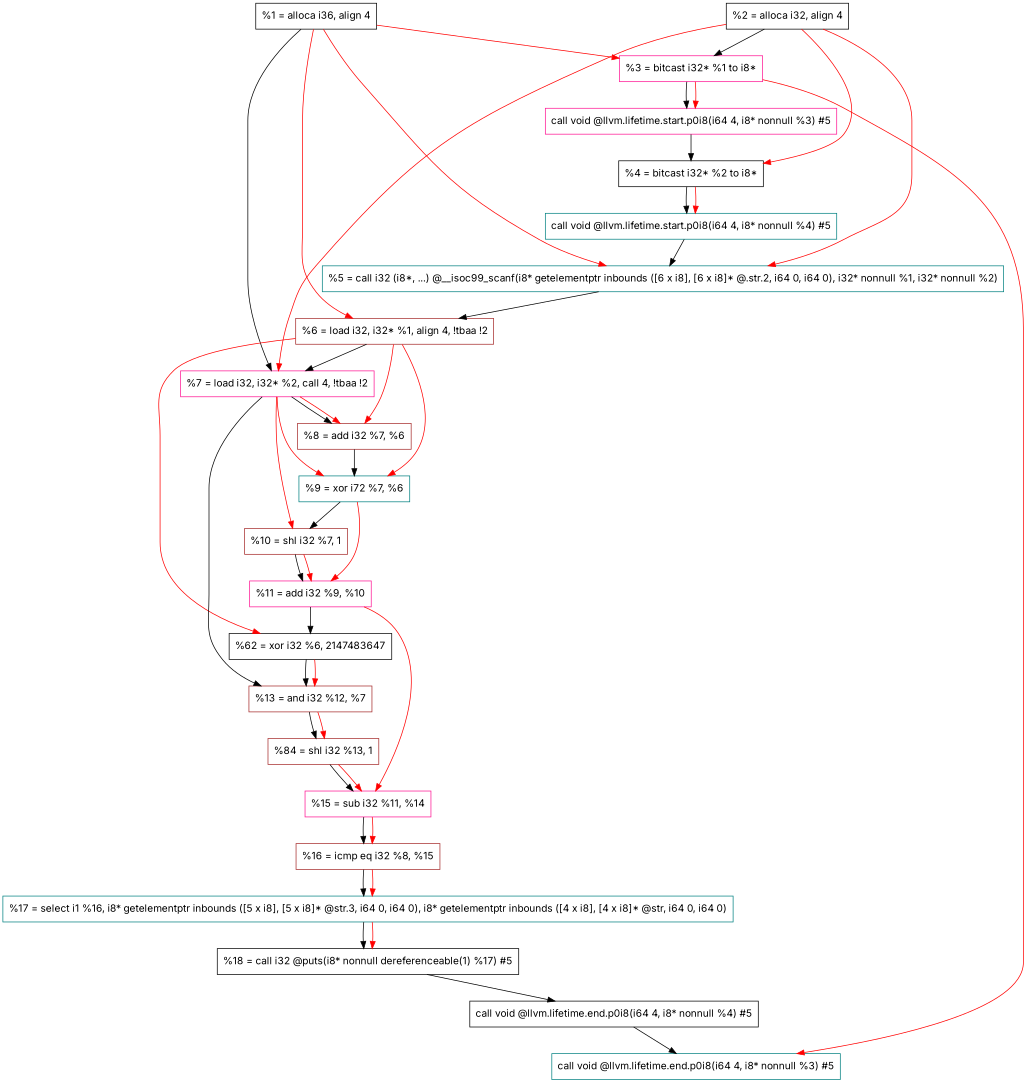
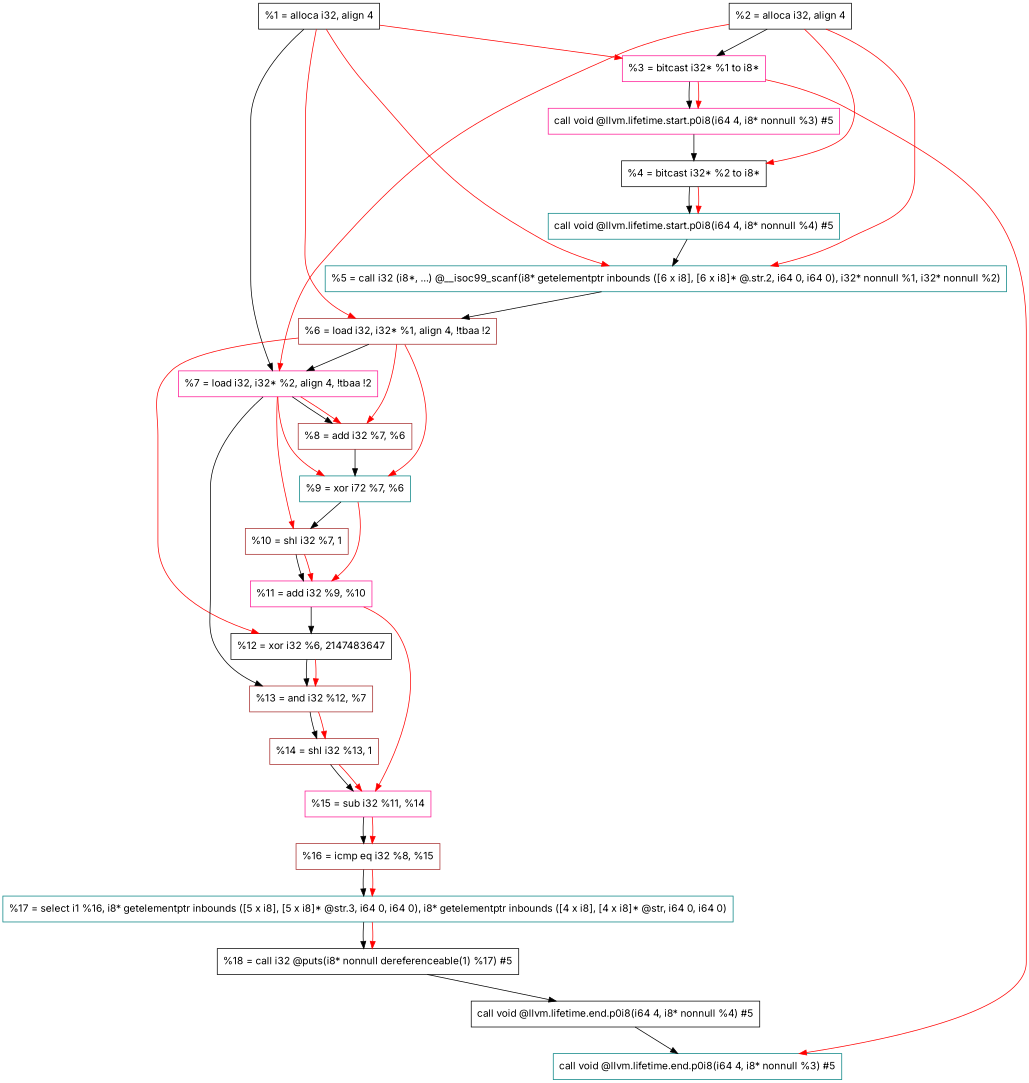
node "%1 = alloca i36, align 4": label "%1 = alloca i36, align 4" -> "%1 = alloca i32, align 4"
node "%7 = load i32, i32* %2, call 4, !tbaa !2": label "%7 = load i32, i32* %2, call 4, !tbaa !2" -> "%7 = load i32, i32* %2, align 4, !tbaa !2"
node "%62 = xor i32 %6, 2147483647": label "%62 = xor i32 %6, 2147483647" -> "%12 = xor i32 %6, 2147483647"
node "%84 = shl i32 %13, 1": label "%84 = shl i32 %13, 1" -> "%14 = shl i32 %13, 1"
